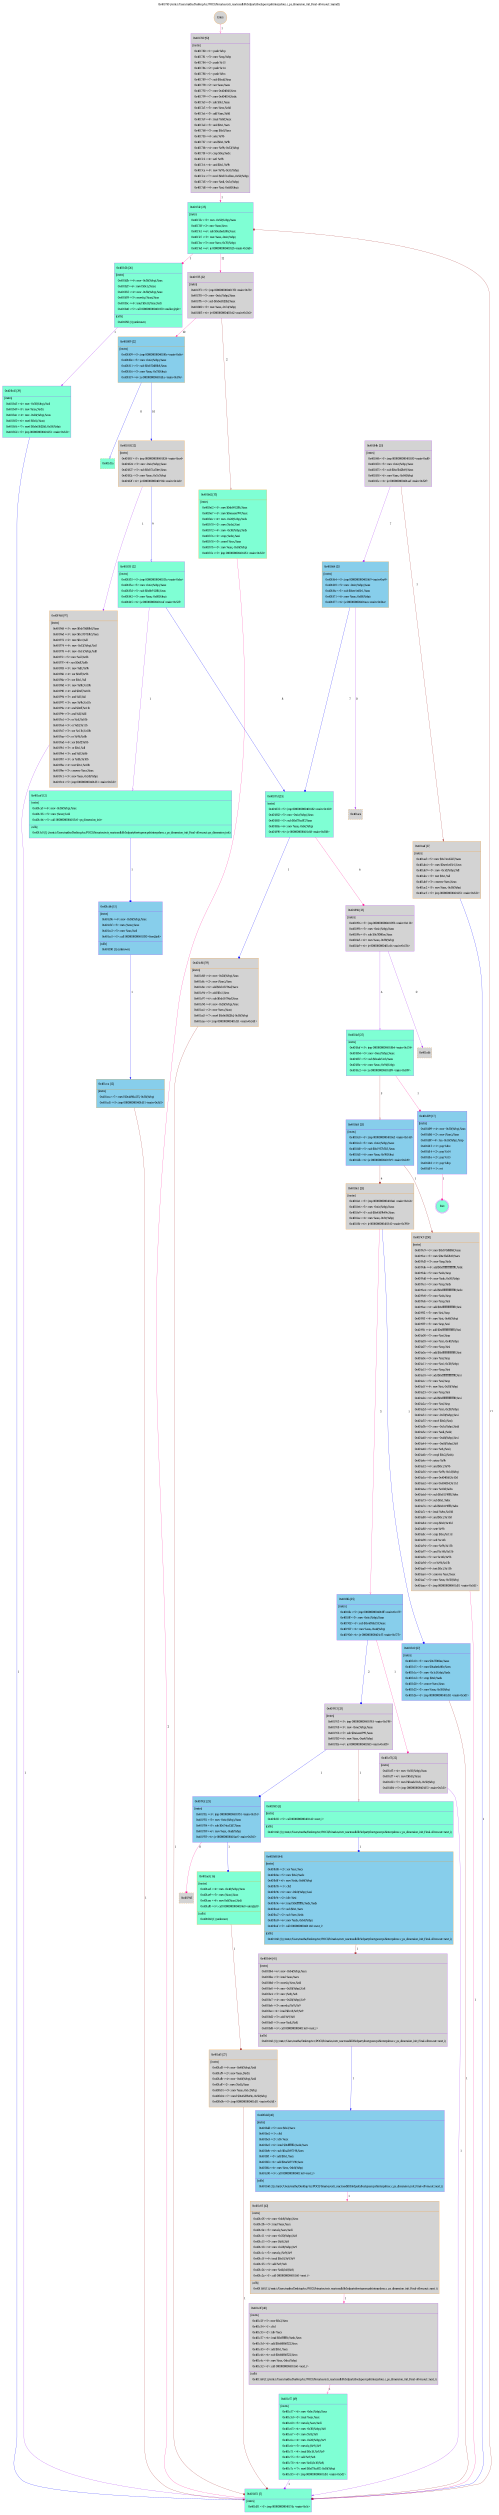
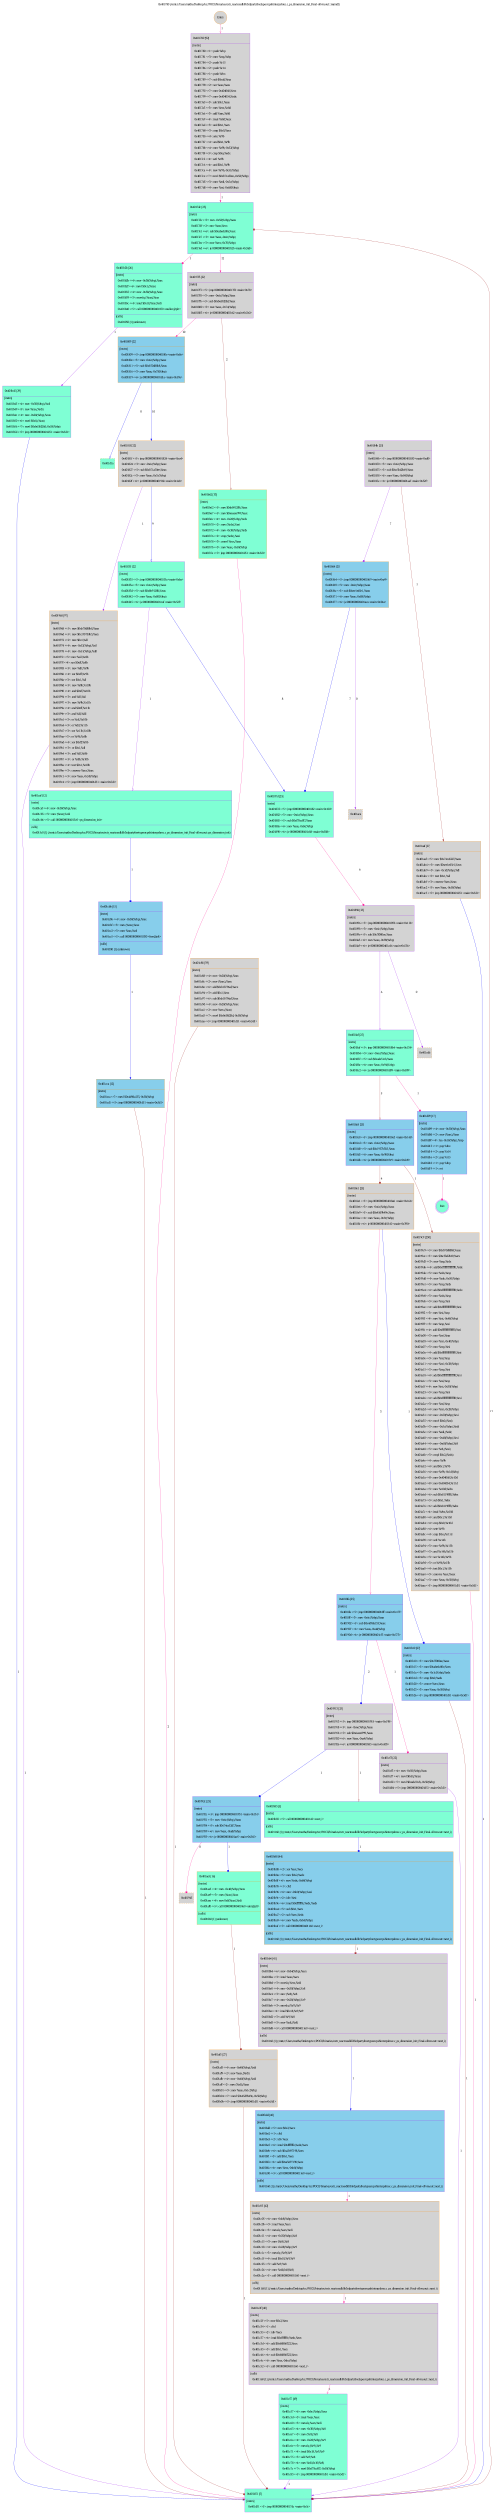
edge "0x40187d [25]" -> "0x401c88 [39]": removed, label "1"
